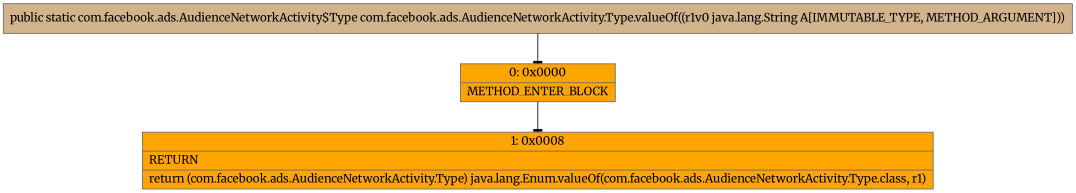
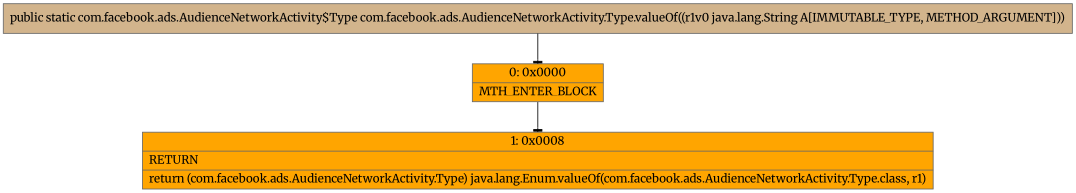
node "0: 0x0000": text "METHOD_ENTER_BLOCK" -> "MTH_ENTER_BLOCK"
